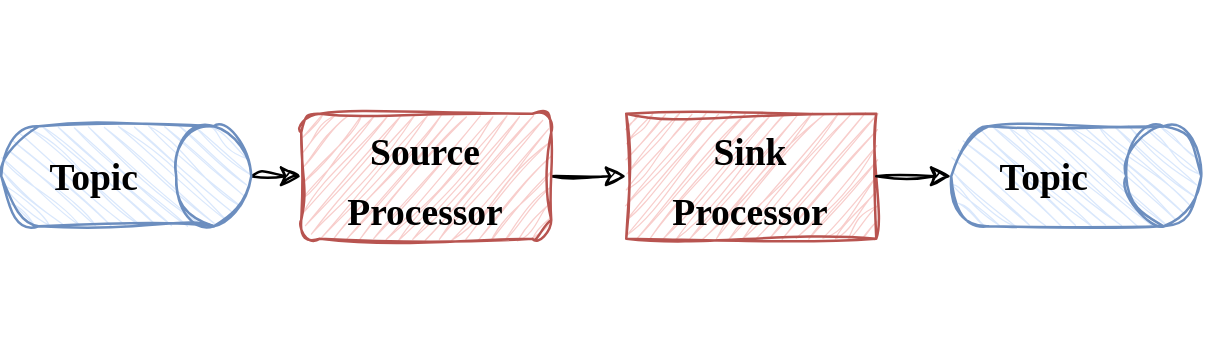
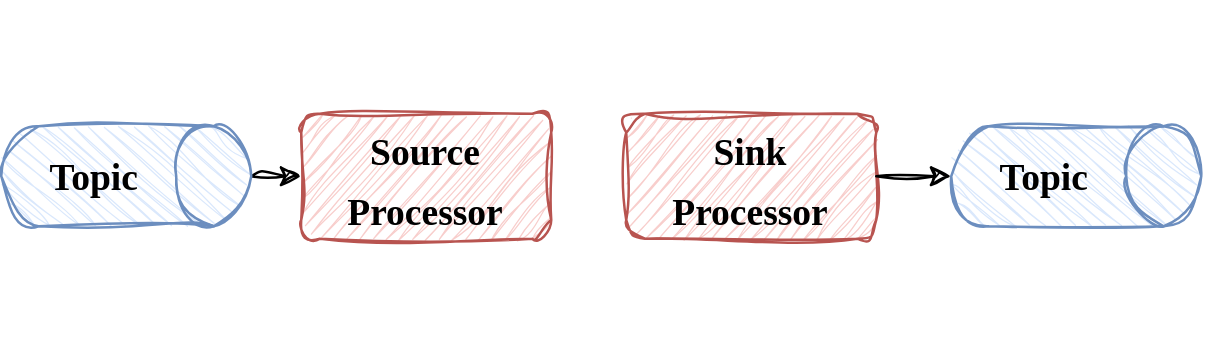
edge "Source Processor" -> "Sink Processor": removed
node "Sink Processor": shape rectangle -> rounded rectangle
